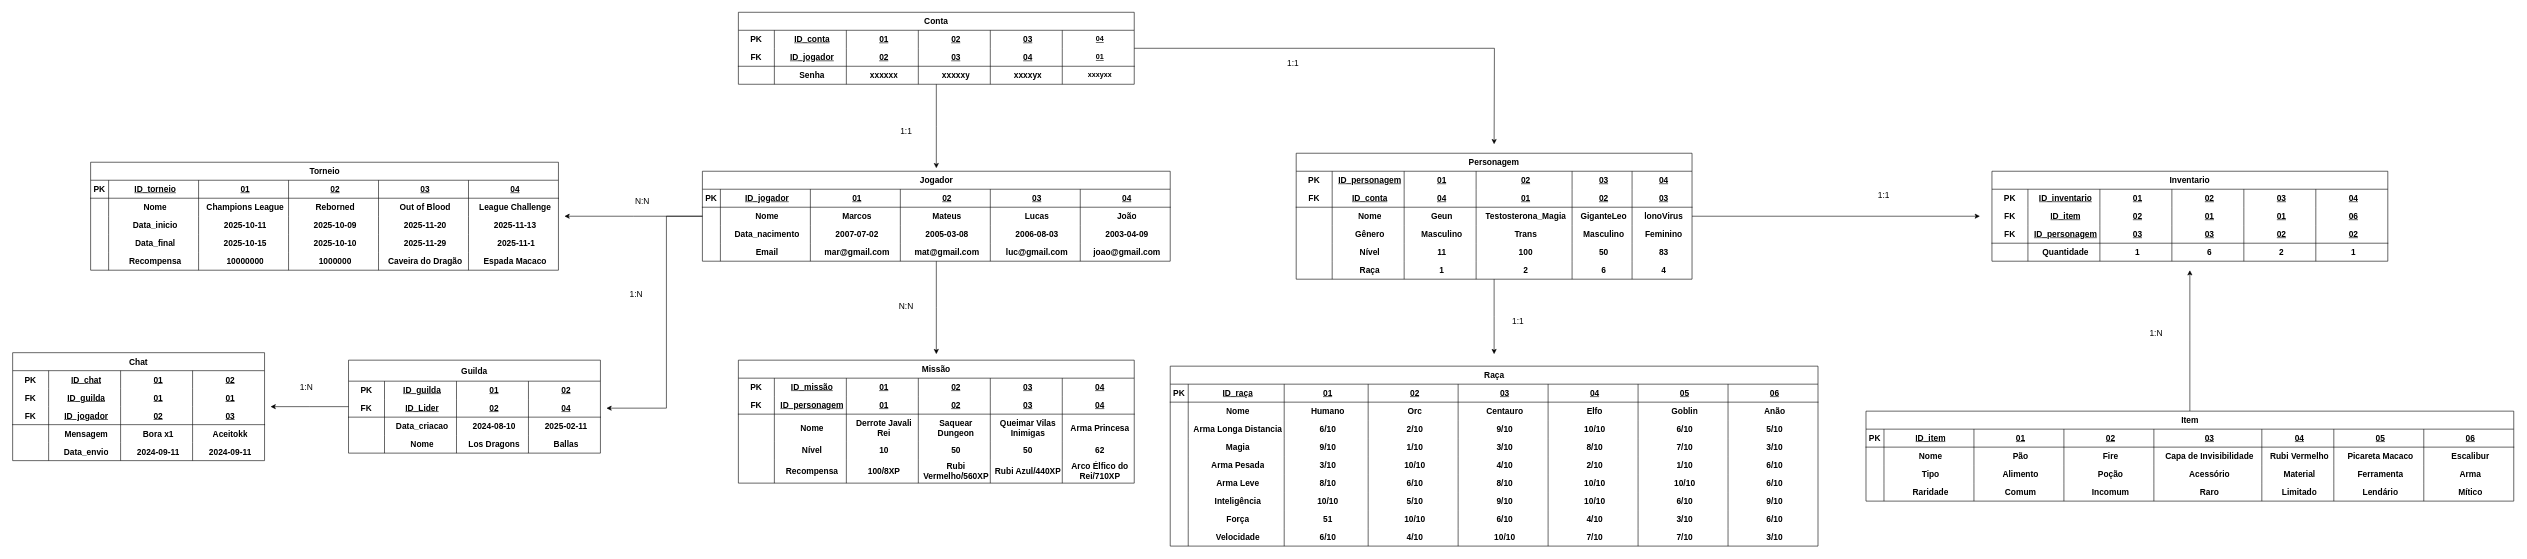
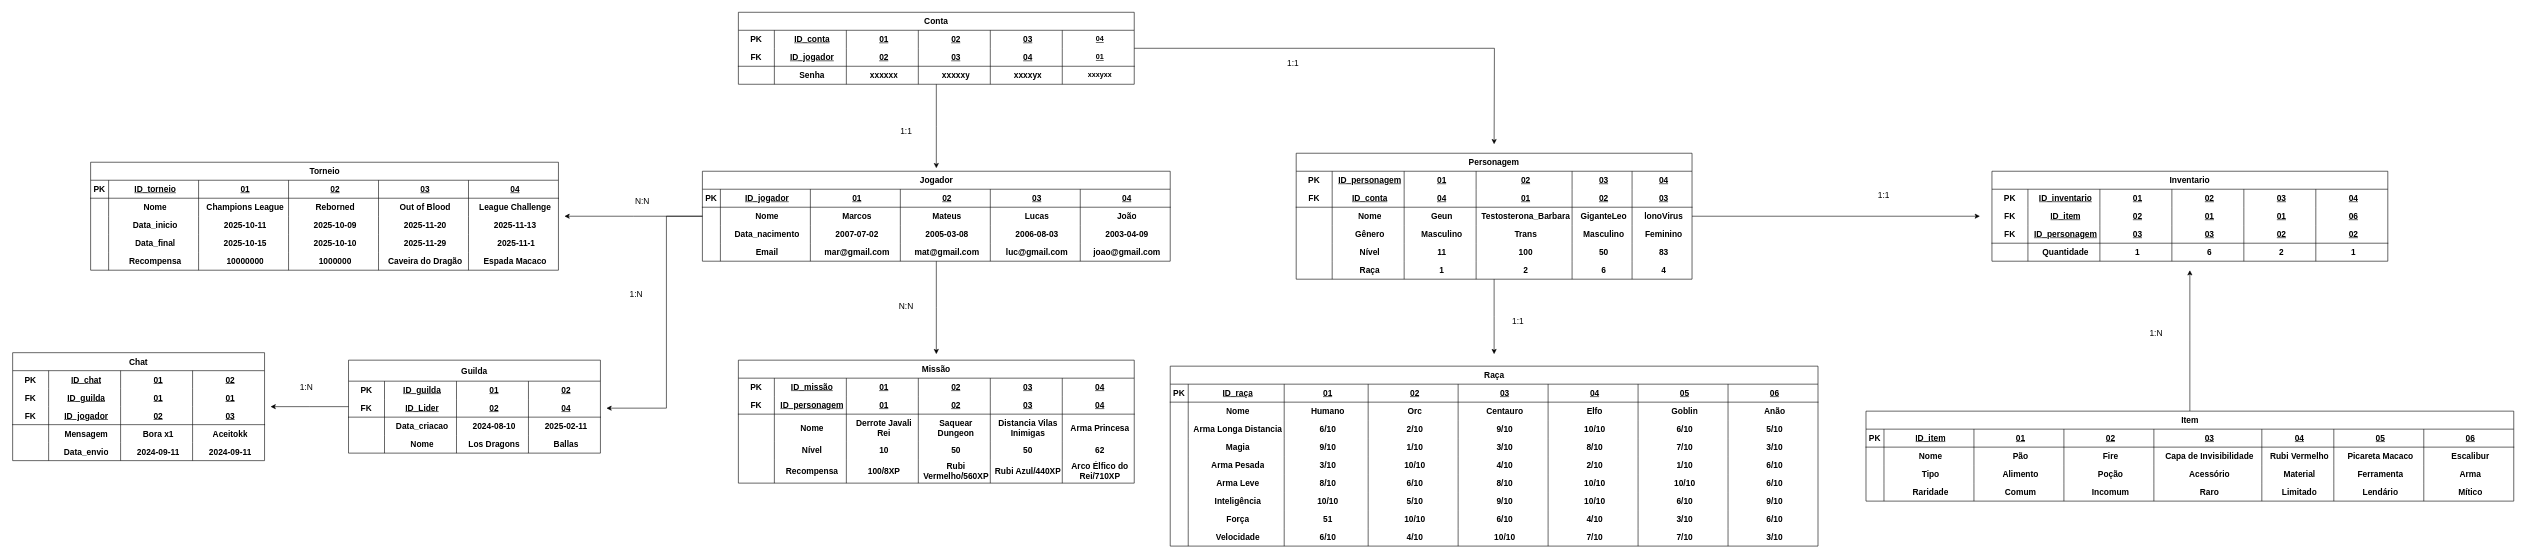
node "Testosterona_Magia": label "Testosterona_Magia" -> "Testosterona_Barbara"
node "Queimar Vilas Inimigas": label "Queimar Vilas Inimigas" -> "Distancia Vilas Inimigas"
